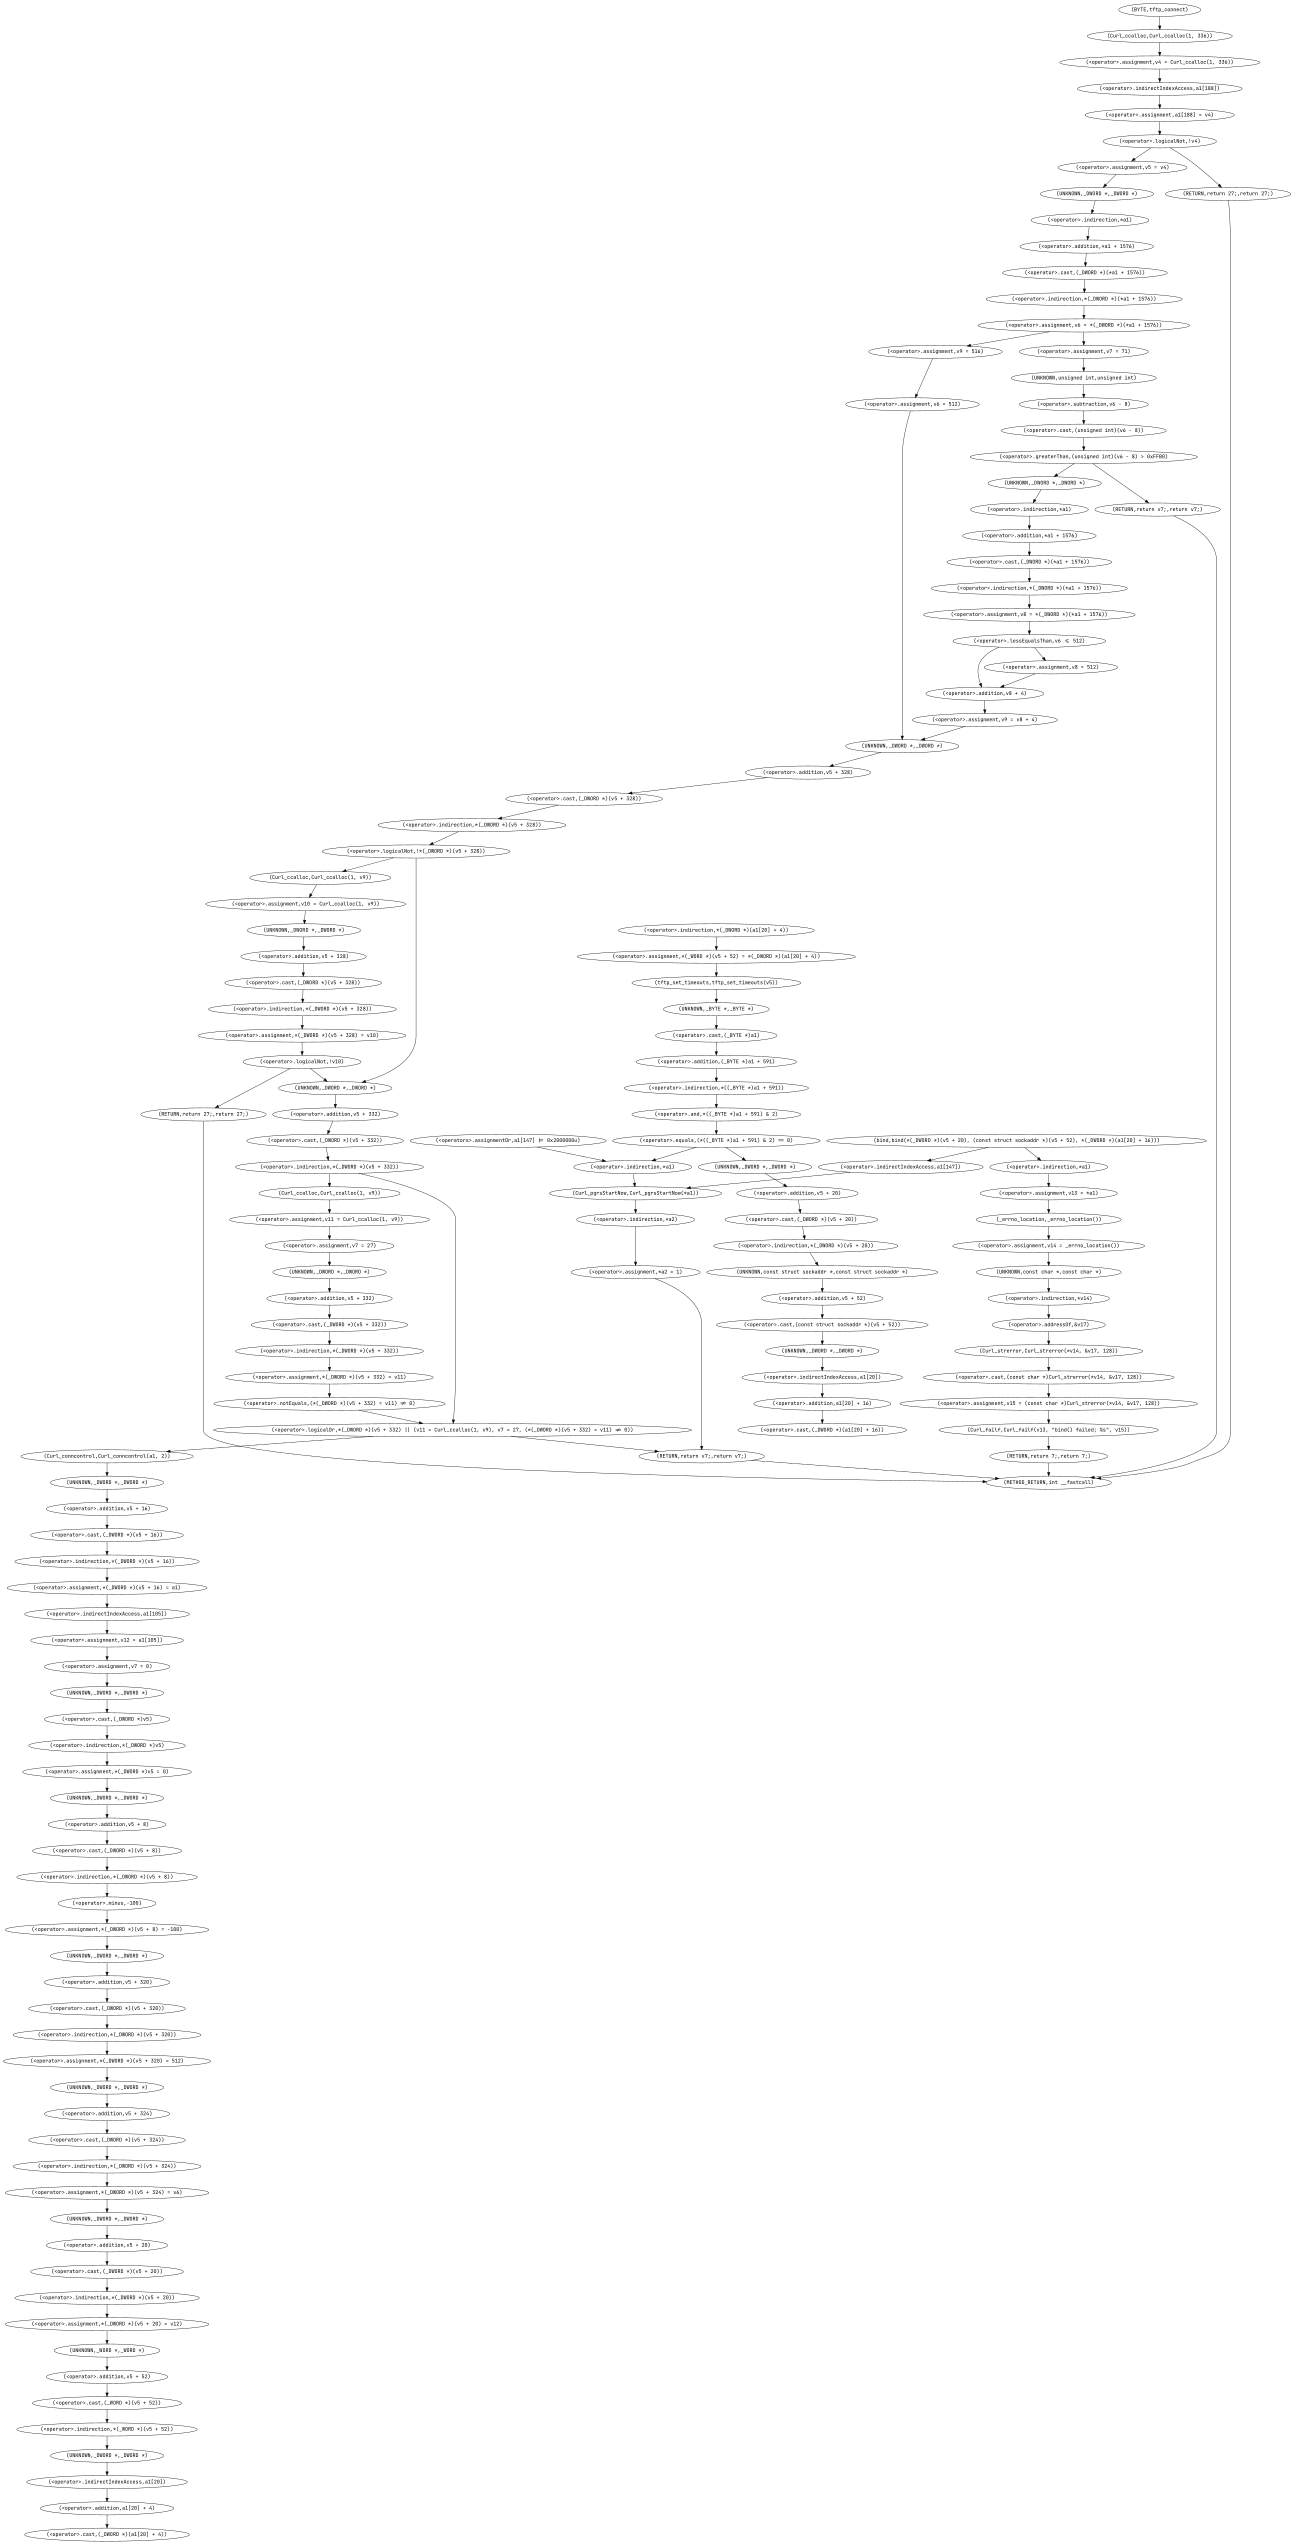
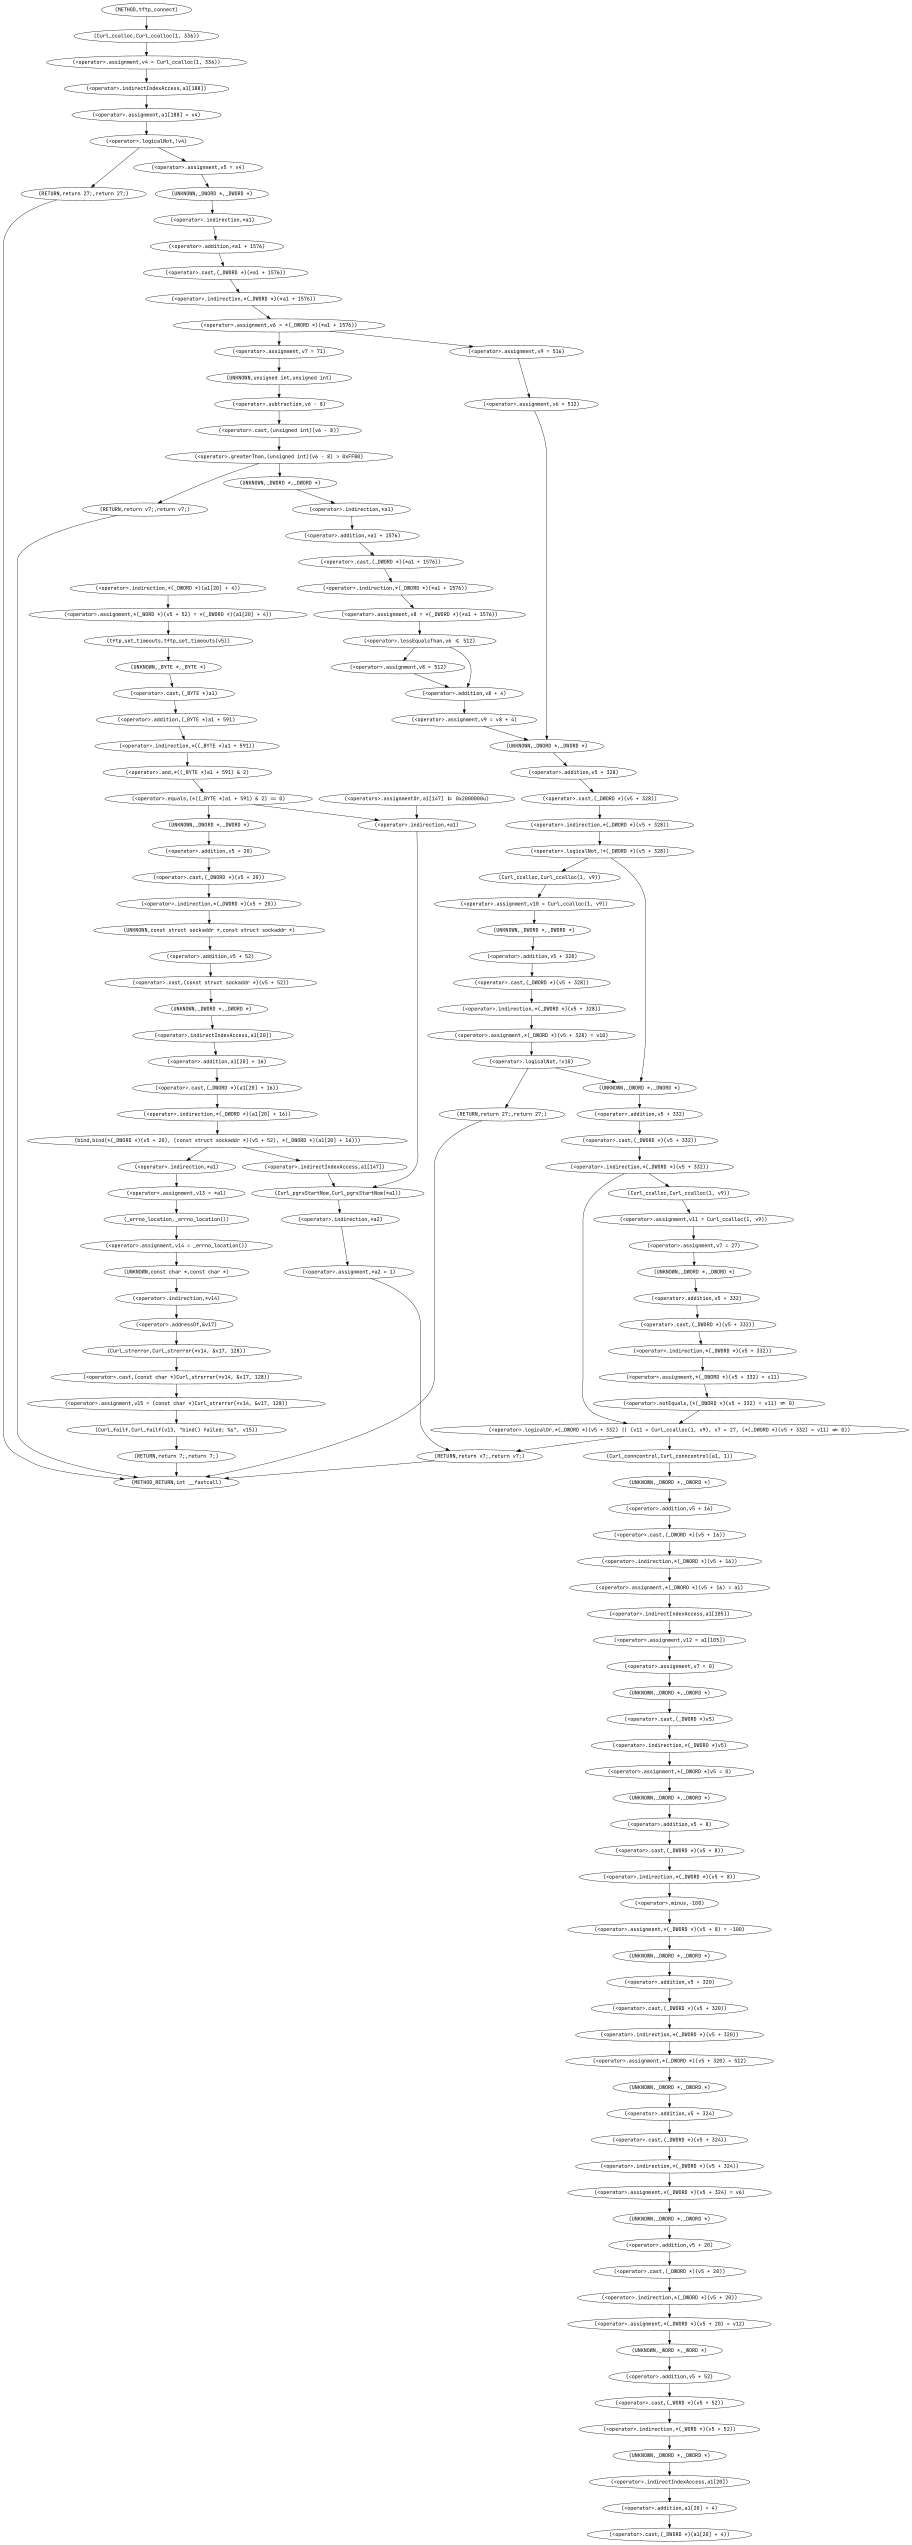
node "(BYTE,tftp_connect)": label "(BYTE,tftp_connect)" -> "(METHOD,tftp_connect)"
node "(<operator>.indirection,*(_DWORD *)(a1[20] + 16))": added
node "(Curl_conncontrol,Curl_conncontrol(a1, 2))": label "(Curl_conncontrol,Curl_conncontrol(a1, 2))" -> "(Curl_conncontrol,Curl_conncontrol(a1, 1))"
